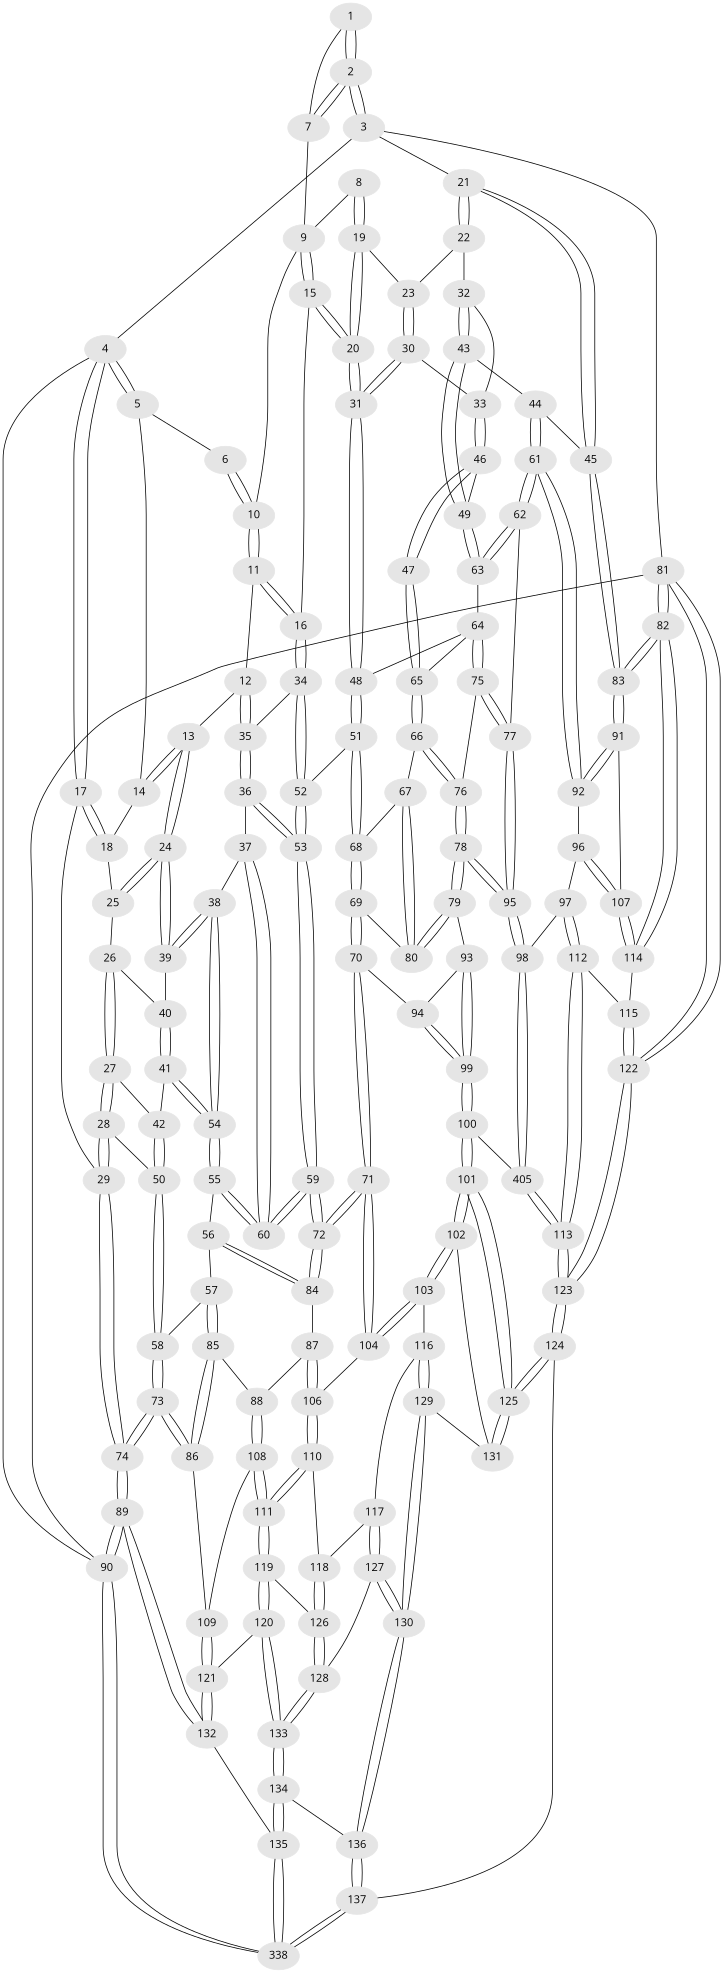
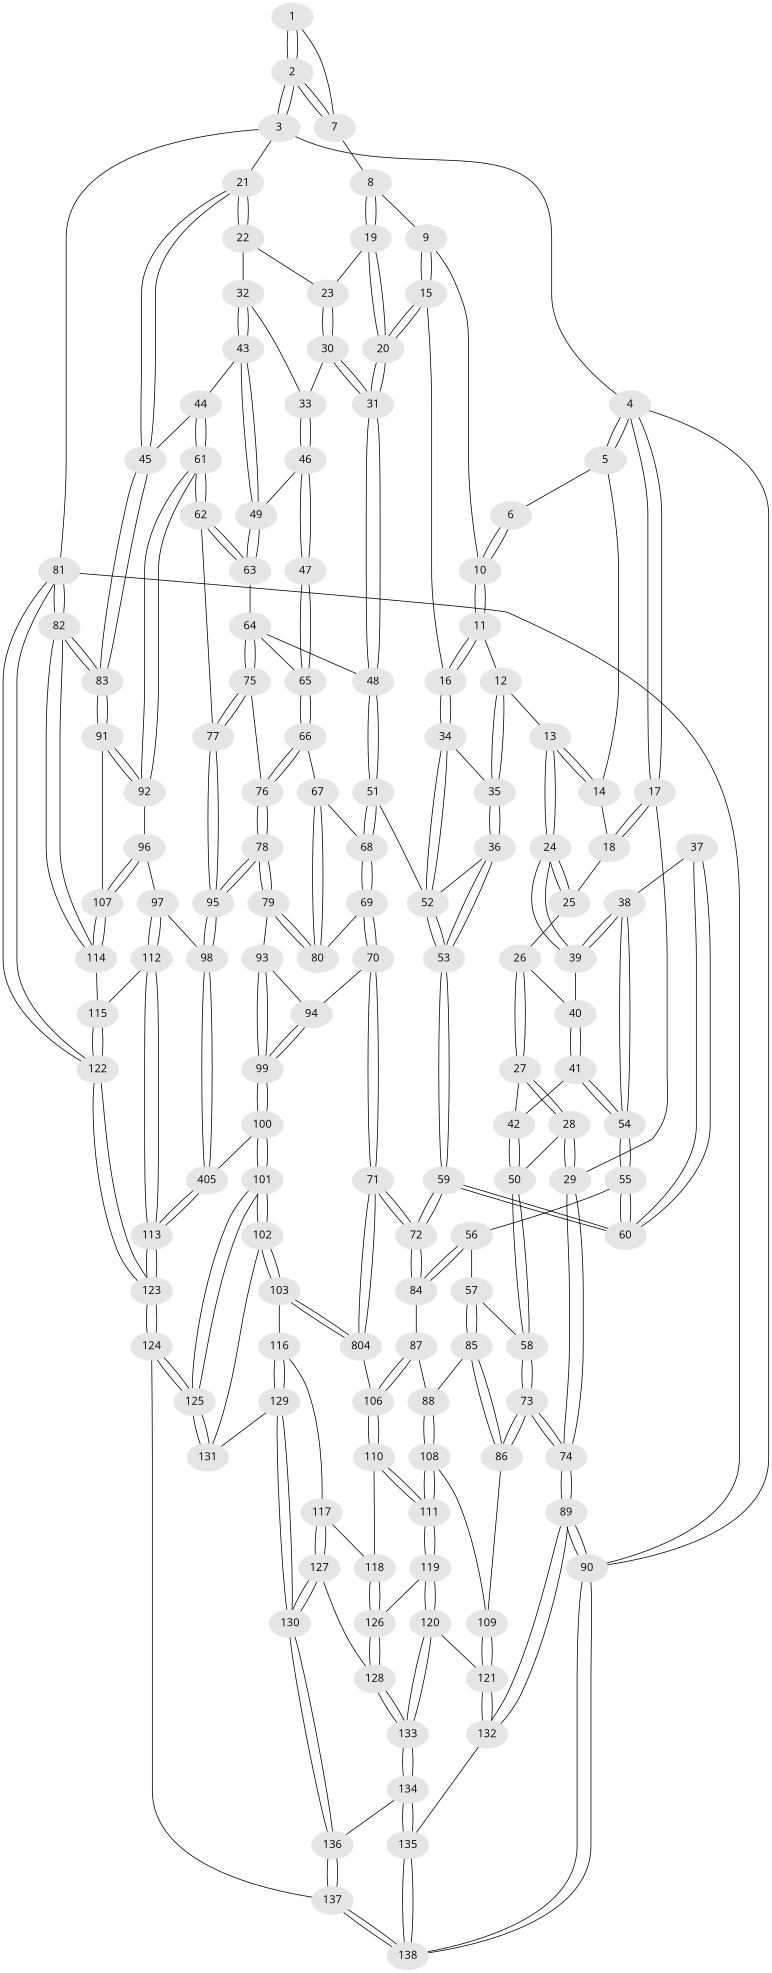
edge "7" -- "9": now "7" -- "8"
edge "36" -- "37": now "36" -- "52"
node "104": label "104" -> "804"
node "338": label "338" -> "138"
